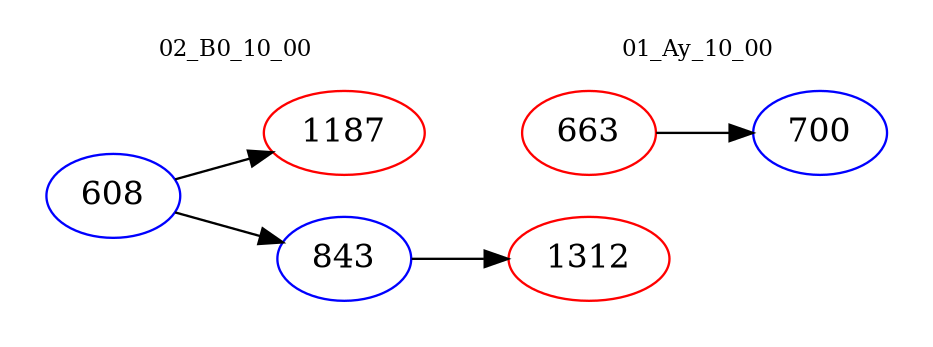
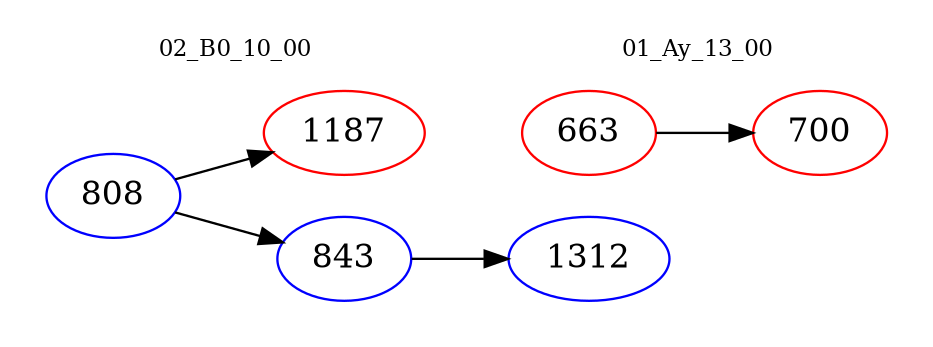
cluster "01_Ay_10_00": label "01_Ay_10_00" -> "01_Ay_13_00"
node "700": color blue -> red
node "608": label "608" -> "808"
node "1312": color red -> blue
